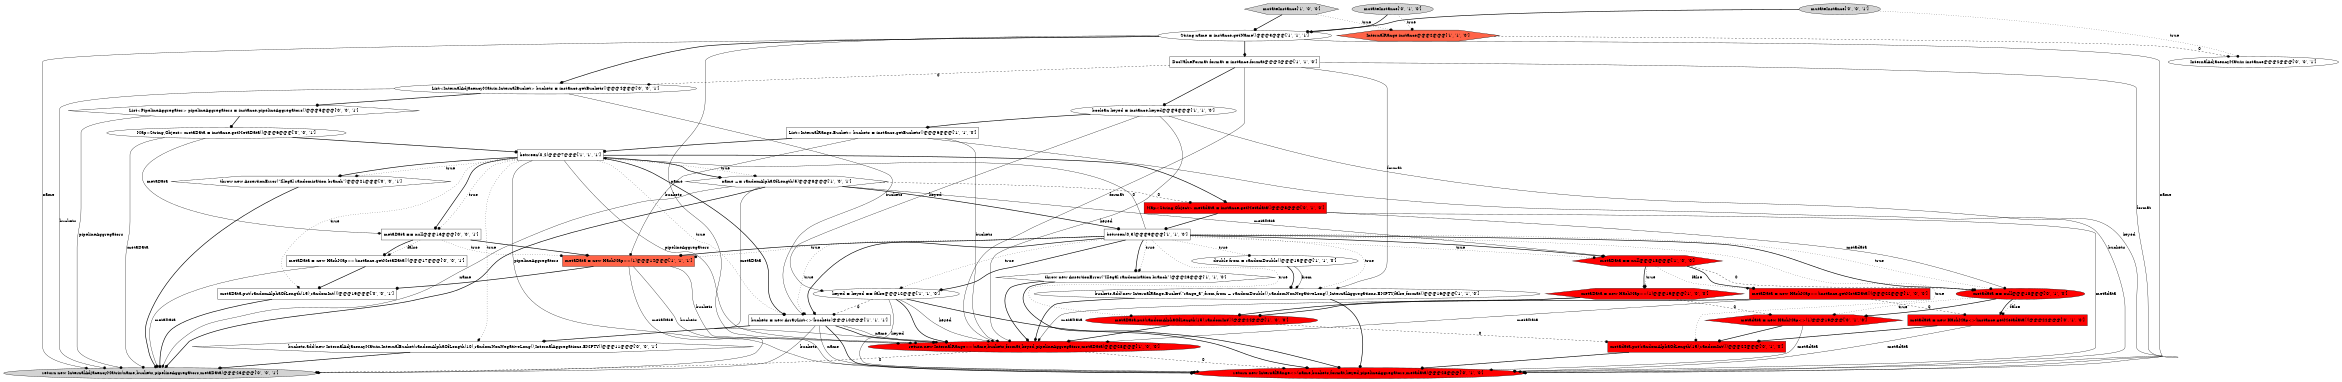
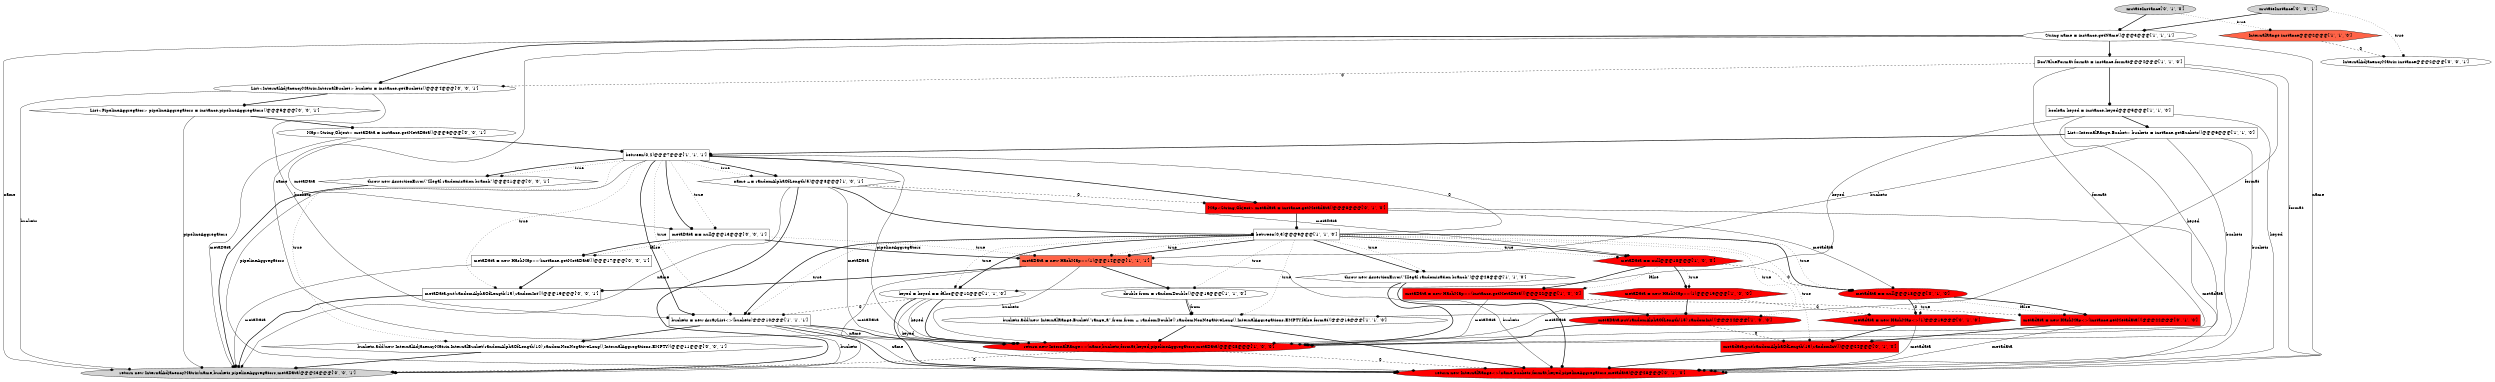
node "mutateInstance['1', '0', '0']": removed
node "boolean keyed = instance.keyed@@@5@@@['1', '1', '0']": shape ellipse -> box
edge "metaData = new HashMap<>(1)@@@14@@@['1', '1', '1']" -> "double from = randomDouble()@@@15@@@['1', '1', '0']": added
